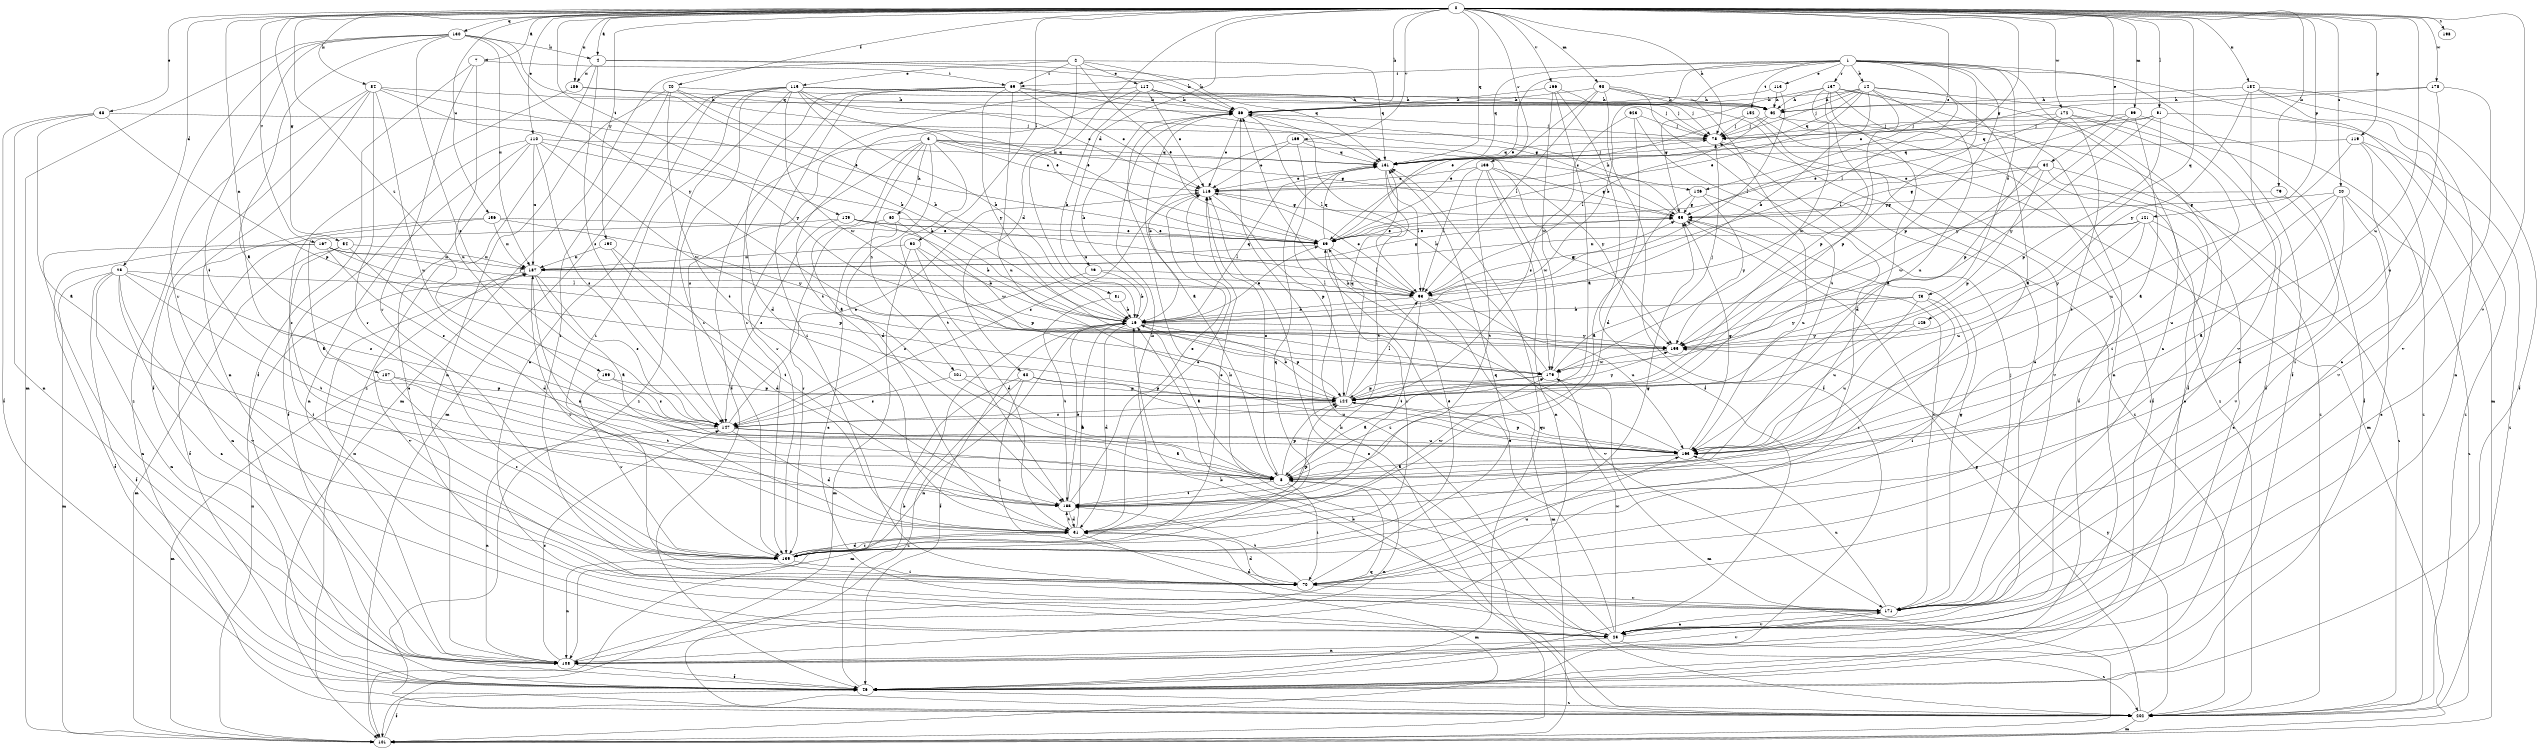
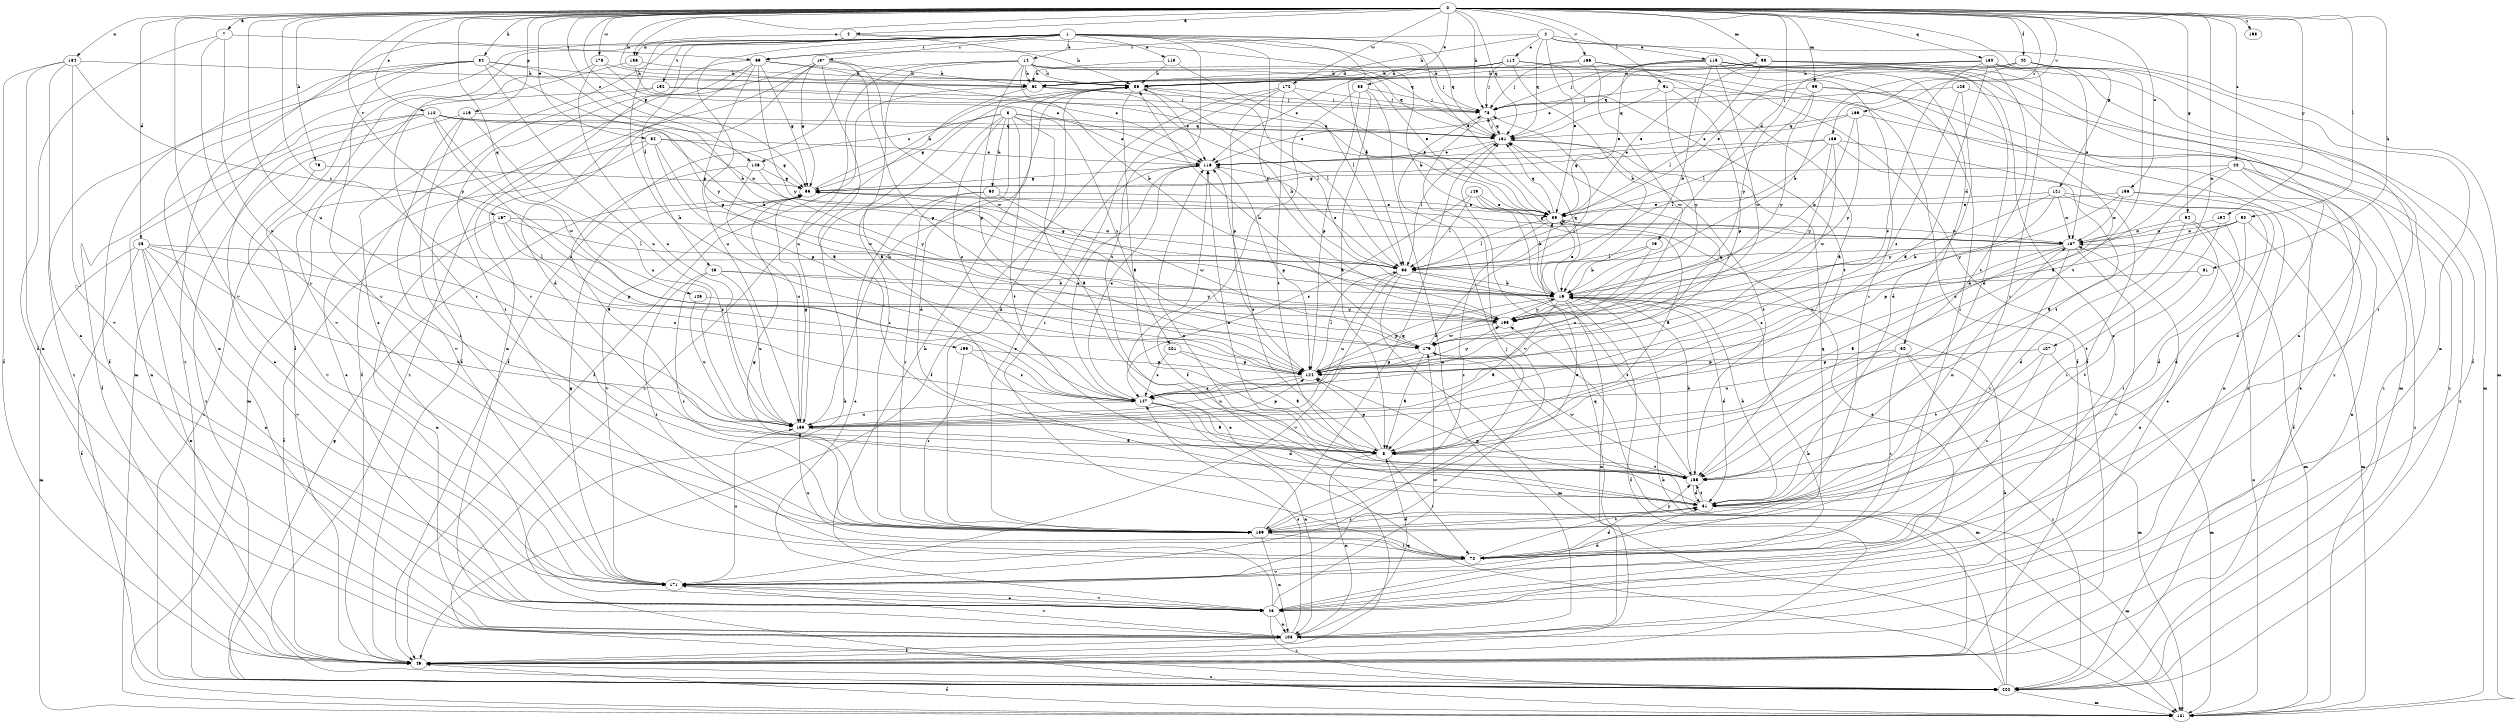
edge "0" -> "149": removed, label "t"
edge "130" -> "4": now "130" -> "86"
node "623": label "623" -> "123"
edge "4" -> "147": label "s" -> "k"
